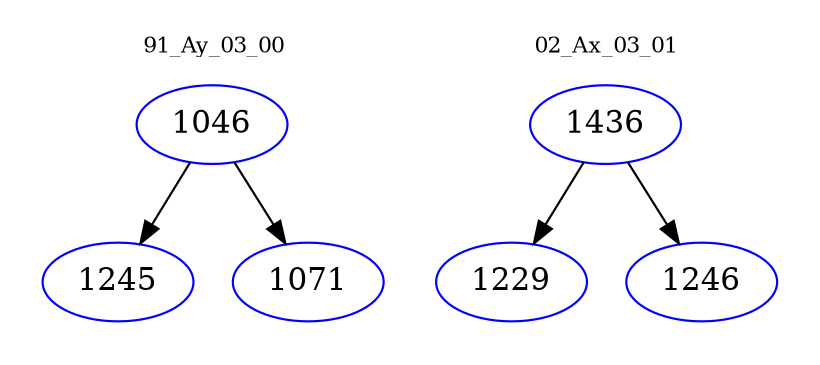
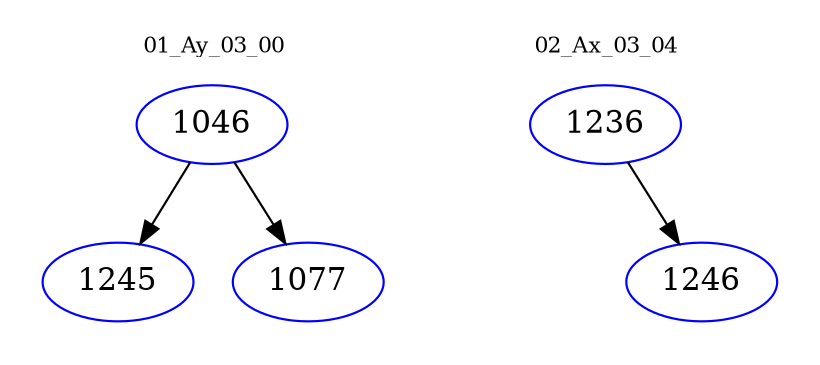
cluster "91_Ay_03_00": label "91_Ay_03_00" -> "01_Ay_03_00"
cluster "02_Ax_03_01": label "02_Ax_03_01" -> "02_Ax_03_04"
node "1436": label "1436" -> "1236"
node "1071": label "1071" -> "1077"
node "1229": removed
